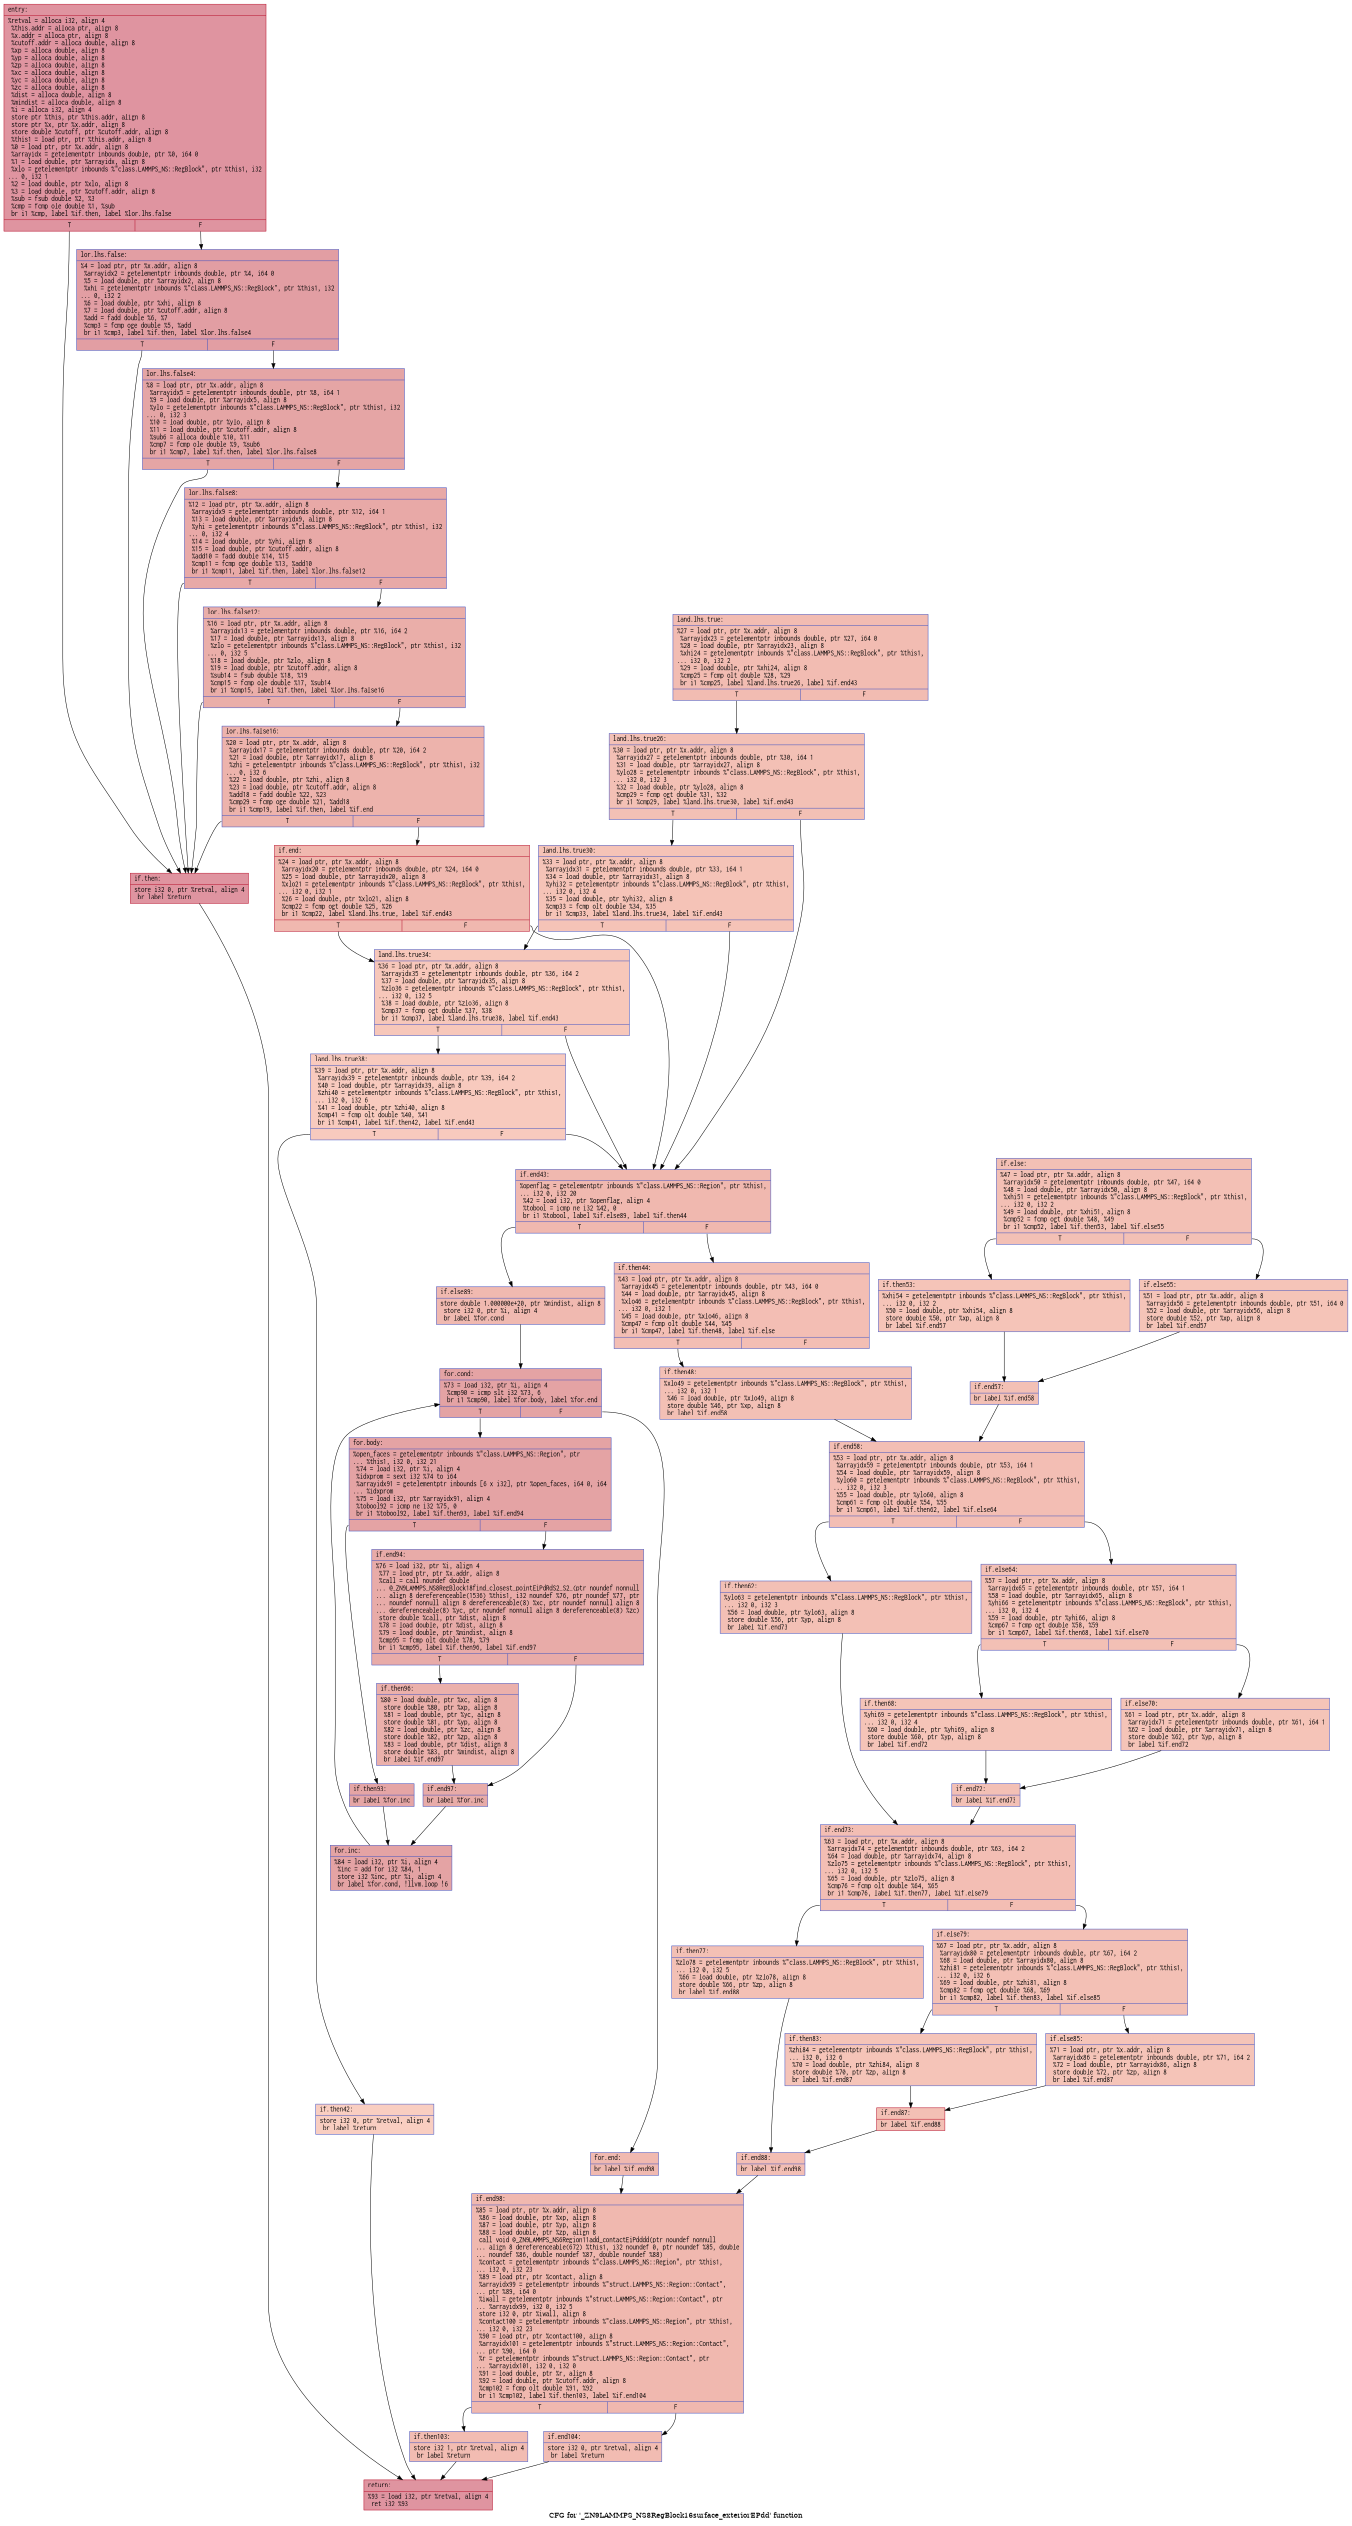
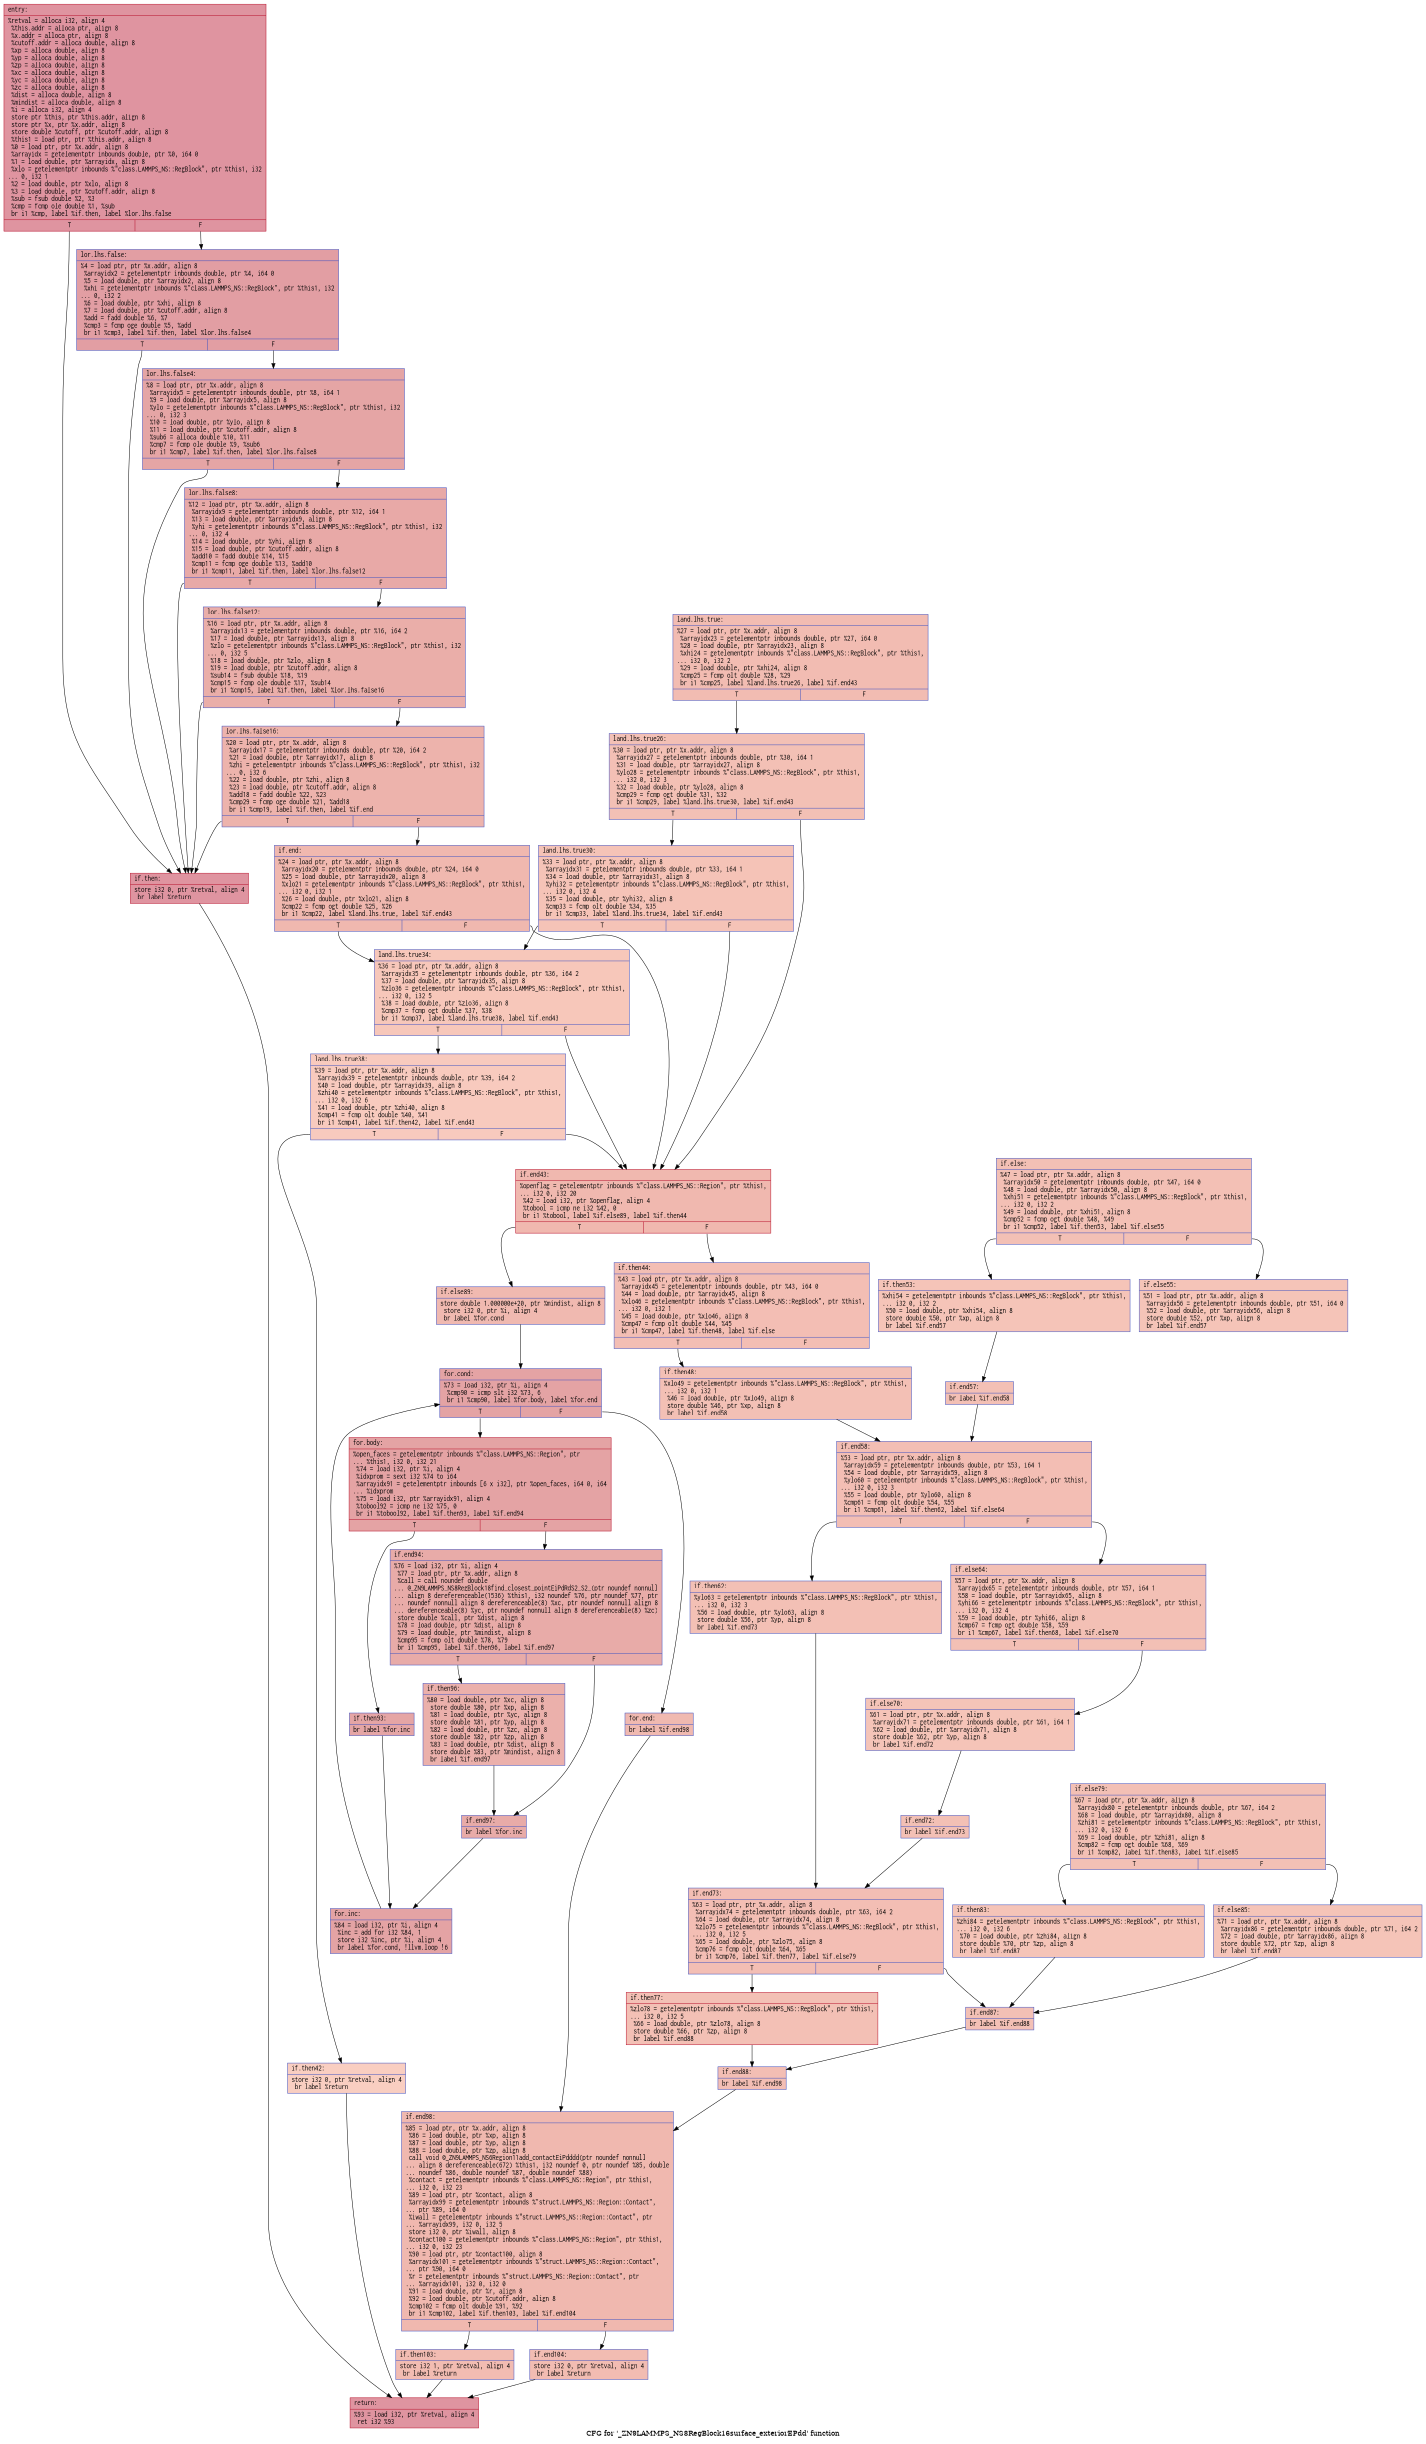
node "if.end:": color #b70d28ff -> #3d50c3ff
node "if.end43:": color #3d50c3ff -> #b70d28ff
edge "if.else55:" -> "if.end57:": removed
node "for.body:": color #3d50c3ff -> #b70d28ff
node "if.then68:": removed
edge "if.end73:" -> "if.else79:": now "if.end73:" -> "if.end87:"
node "if.then77:": color #3d50c3ff -> #b70d28ff
node "if.end87:": color #b70d28ff -> #3d50c3ff
